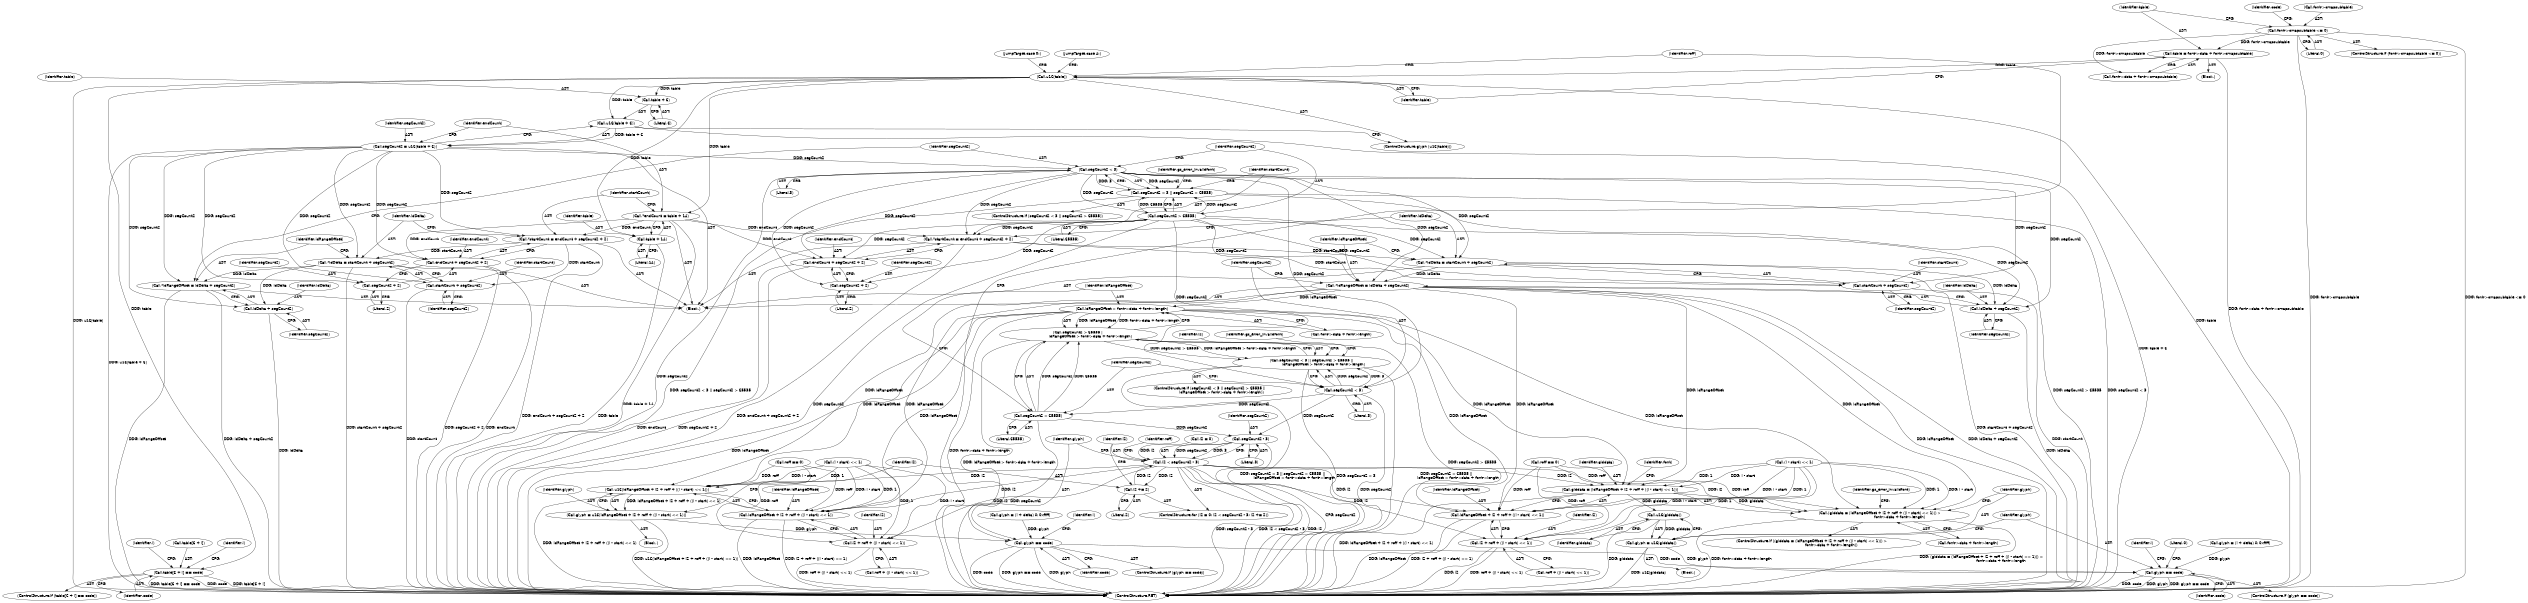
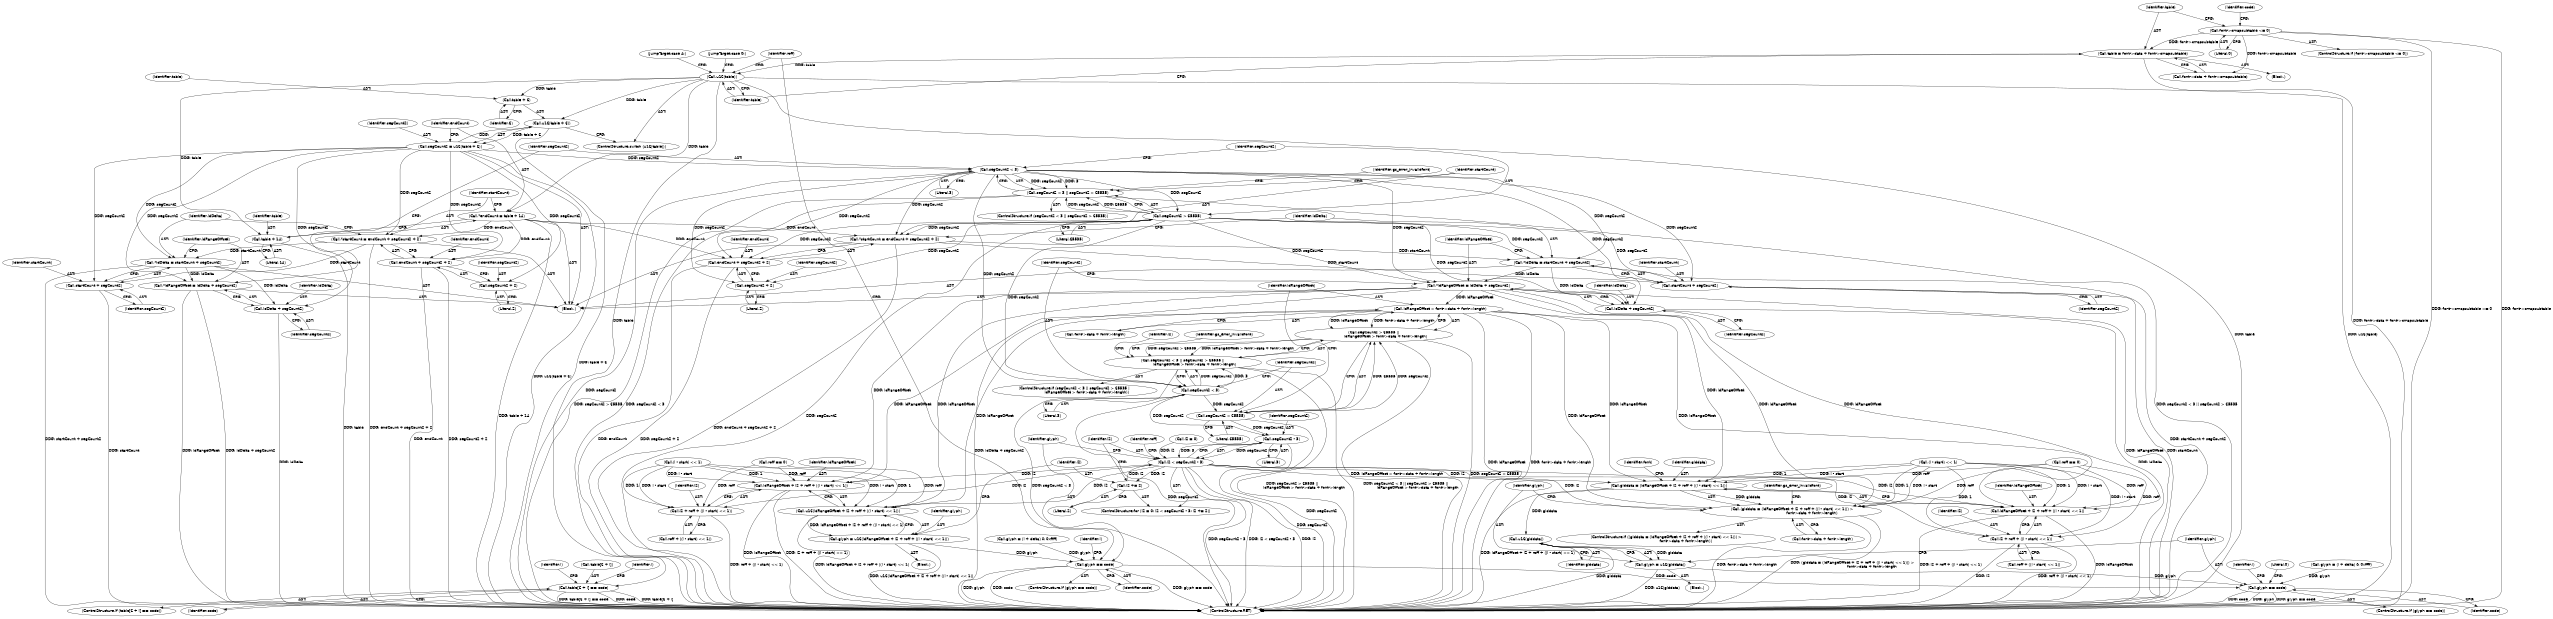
node "(Call,font->cmapsubtable)": removed
node "(Literal,6)": label "(Literal,6)" -> "(Identifier,6)"
edge "(Call,segCount2 = u16(table + 6))" -> "(Call,u16(table + 6))": label "CFG: " -> "DDG: "
node "(ControlStructure,glyph (u16(table)))": label "(ControlStructure,glyph (u16(table)))" -> "(ControlStructure,switch (u16(table)))"
edge "(Call,idRangeOffset > font->data + font->length)" -> "(Call,u16(idRangeOffset + i2 + roff + ((i - start) << 1)))": reversed
edge "(Call,segCount2 - 3)" -> "(ControlStructure,RET)": label "CFG: segCount2" -> "DDG: segCount2"
